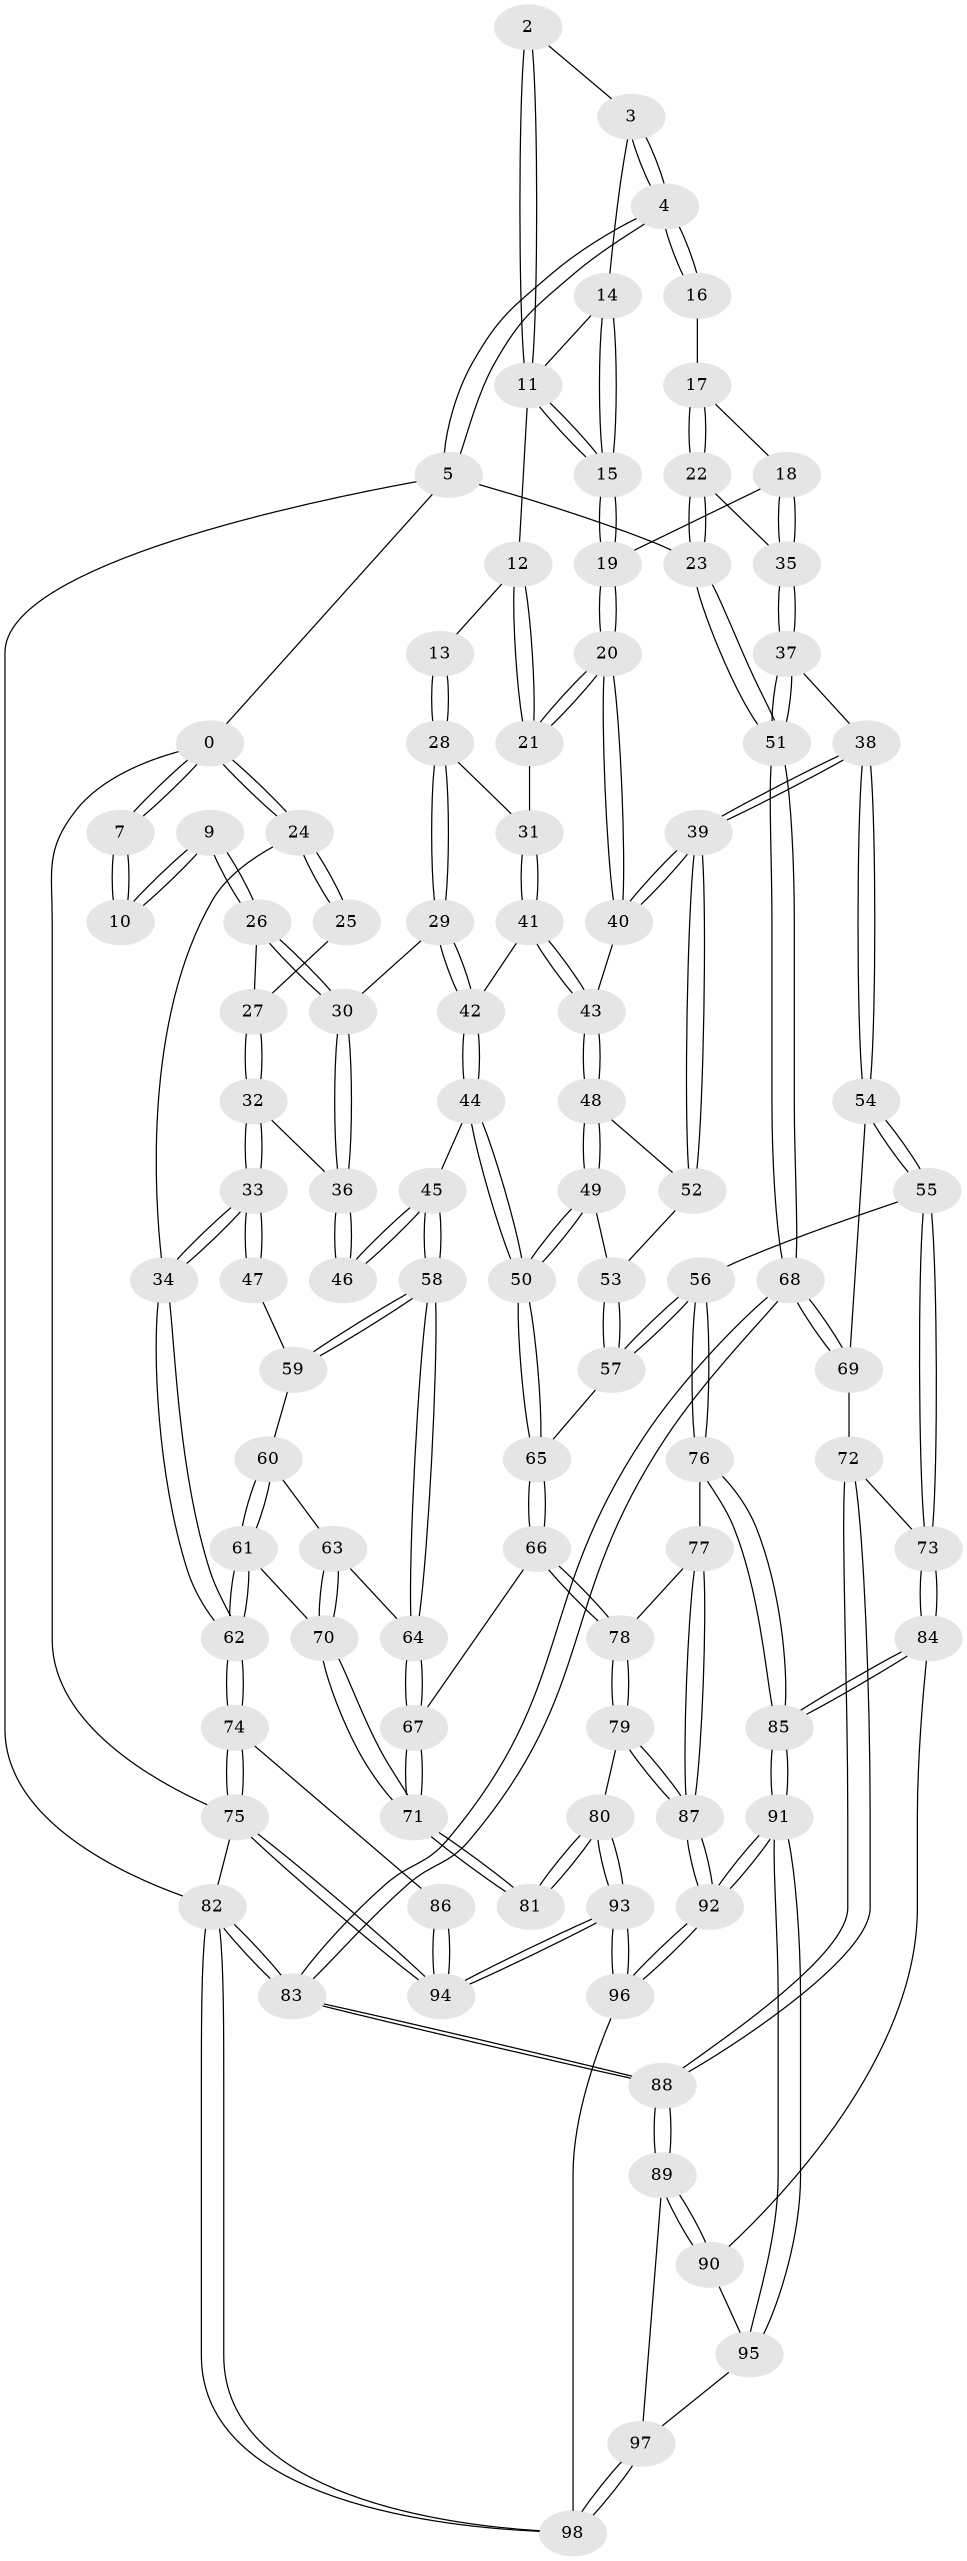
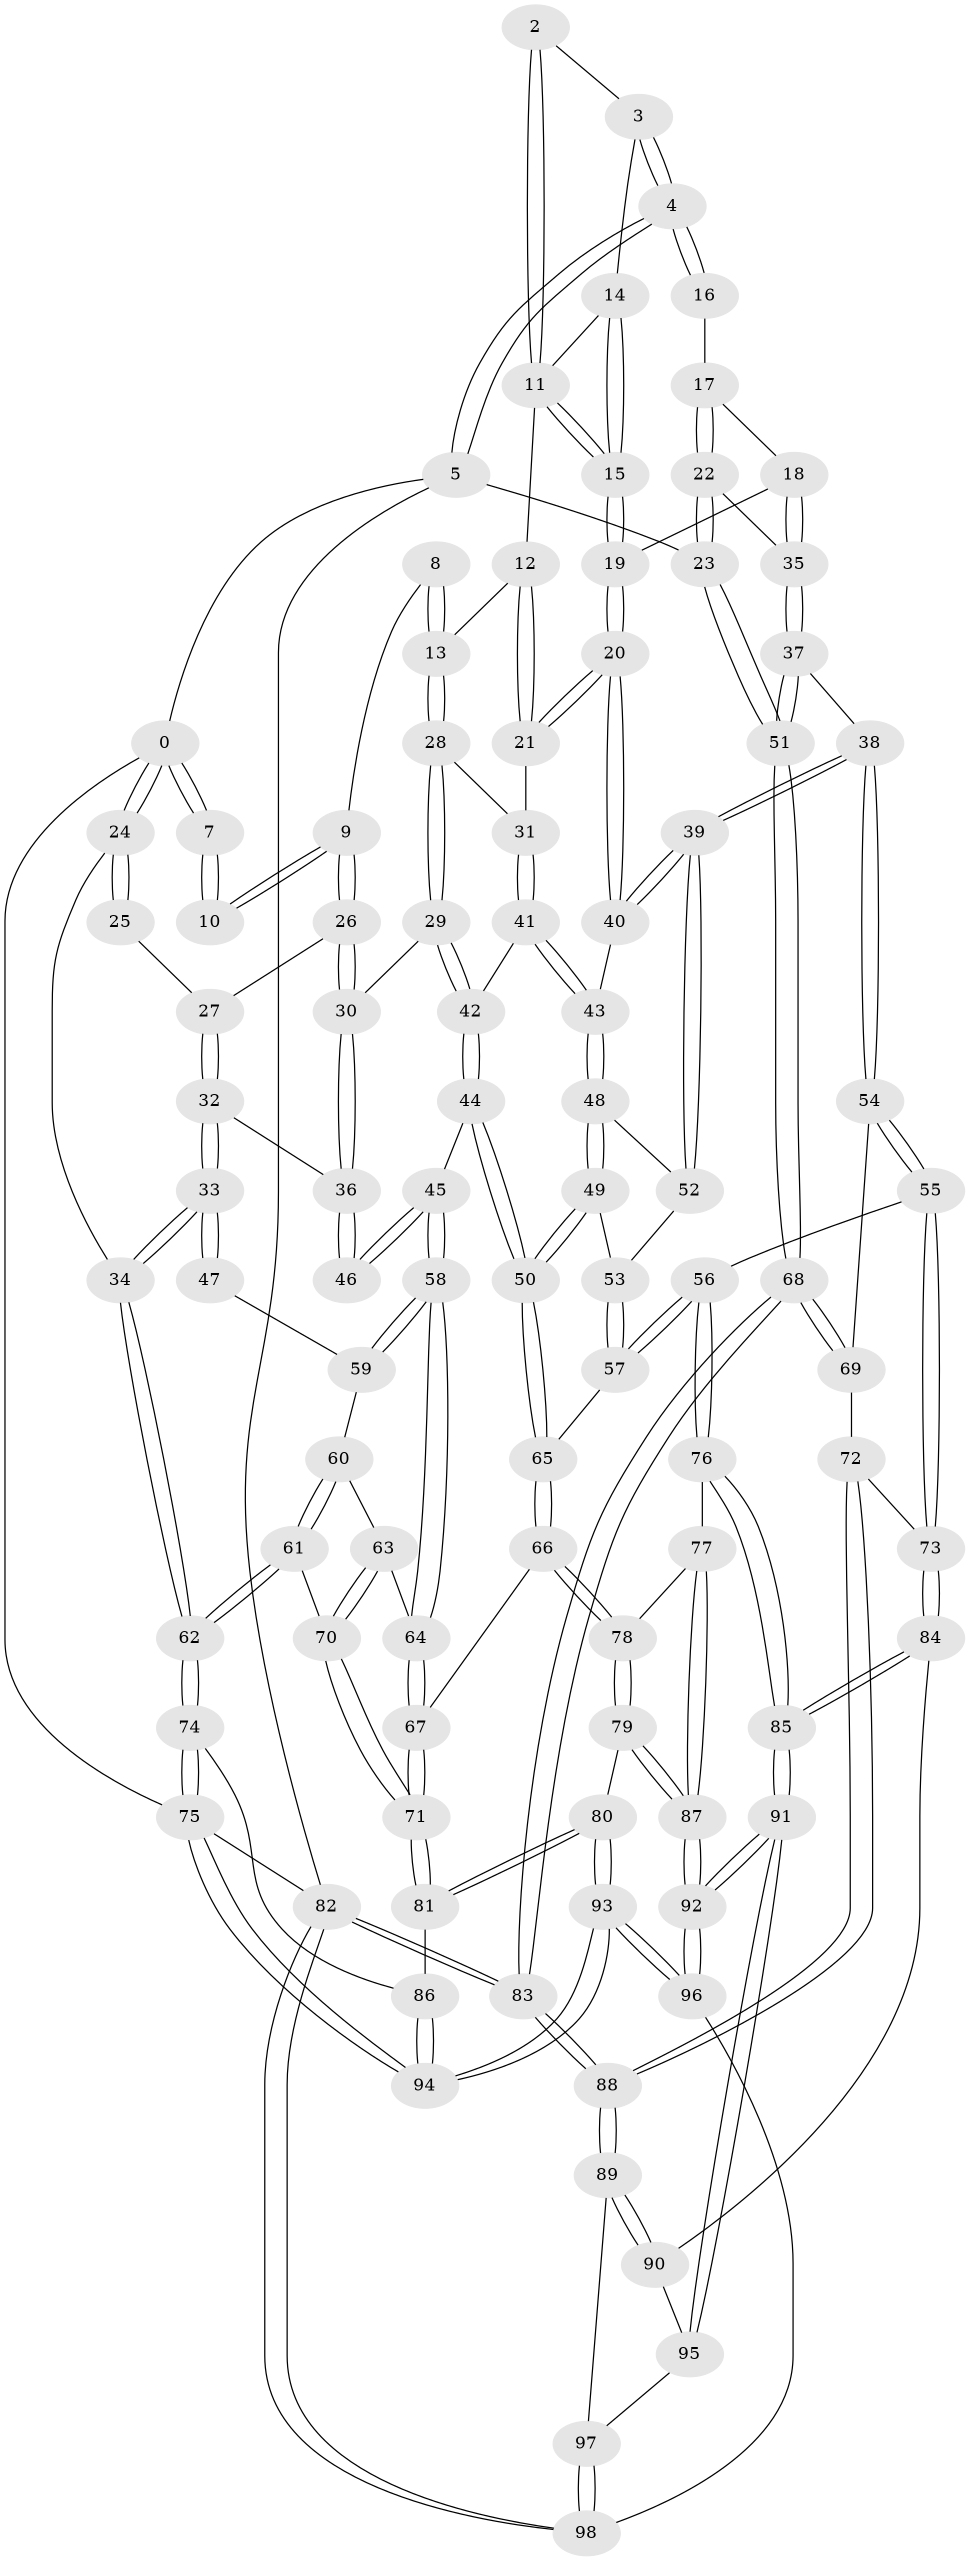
node "8": added
edge "81" -- "86": added
